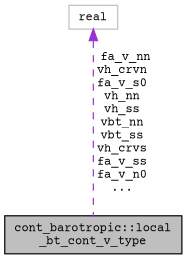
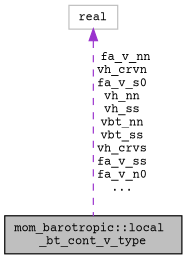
node "cont_barotropic::local _bt_cont_v_type": label "cont_barotropic::local _bt_cont_v_type" -> "mom_barotropic::local _bt_cont_v_type"
